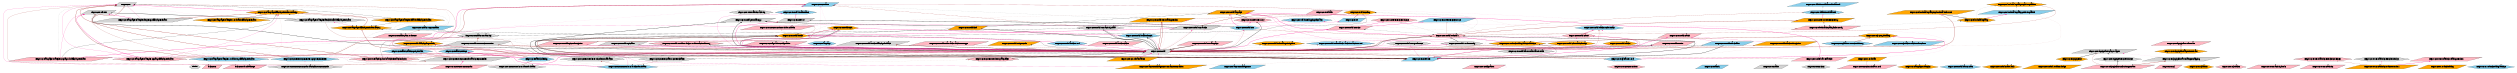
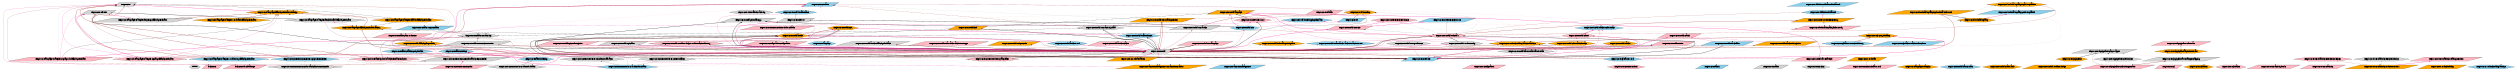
edge "zeeguu.core.model.article" -> "zeeguu.core.model.user_article": removed
node "zeeguu.core.content_creation.content_cleaner": label "zeeguu.core.content_creation.content_cleaner" -> "zeeguu.core.content_retriever.content_cleaner"
edge "zeeguu.core.nlp_pipeline.confusion_generator" -> "zeeguu.core.nlp_pipeline.confusion_set": removed
